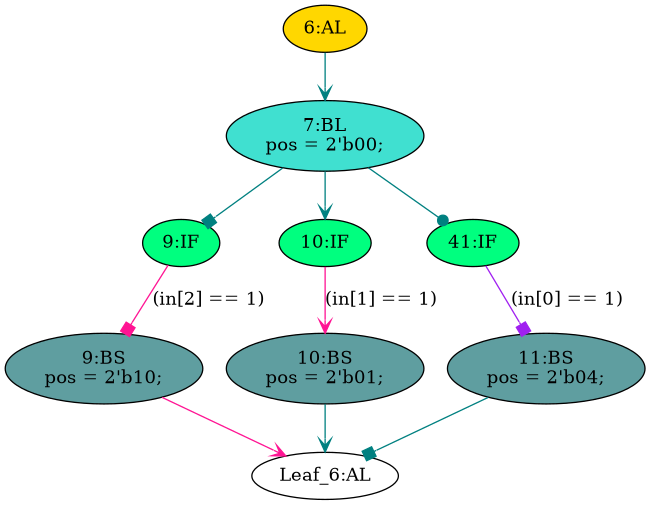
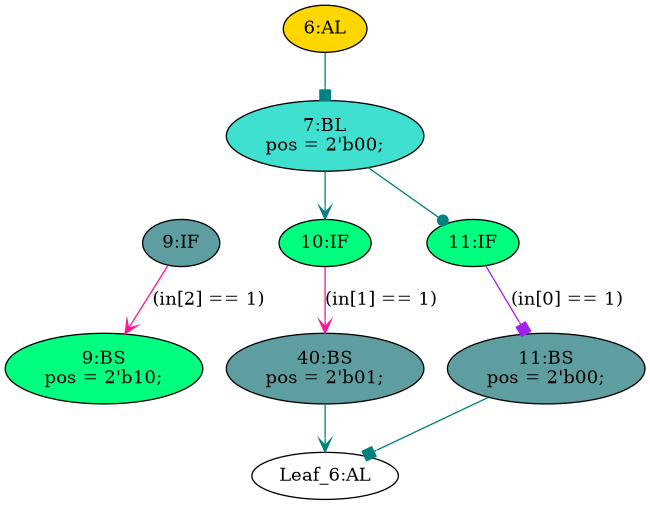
edge "6:AL" -> "7:BL pos = 2'b00;": arrowhead vee -> box
edge "7:BL pos = 2'b00;" -> "9:IF": removed
node "9:IF": fillcolor springgreen -> cadetblue
node "41:IF": label "41:IF" -> "11:IF"
edge "9:IF" -> "9:BS pos = 2'b10;": arrowhead box -> vee
node "9:BS pos = 2'b10;": fillcolor cadetblue -> springgreen
node "10:BS pos = 2'b01;": label "10:BS pos = 2'b01;" -> "40:BS pos = 2'b01;"
node "11:BS pos = 2'b04;": label "11:BS pos = 2'b04;" -> "11:BS pos = 2'b00;"
edge "9:BS pos = 2'b10;" -> "Leaf_6:AL": removed
